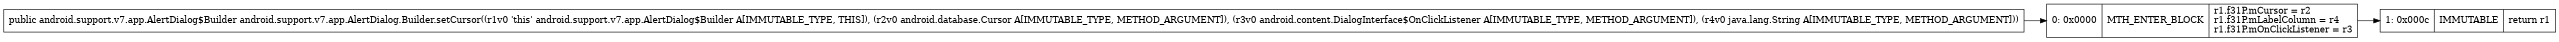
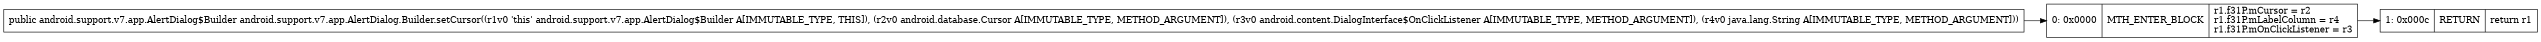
node "1: 0x000c": text "IMMUTABLE" -> "RETURN"
